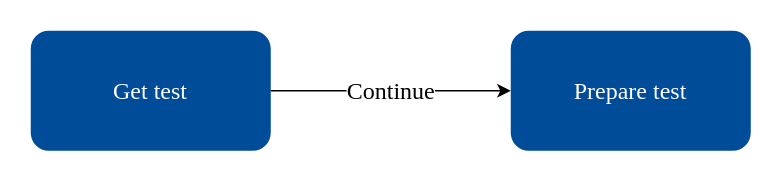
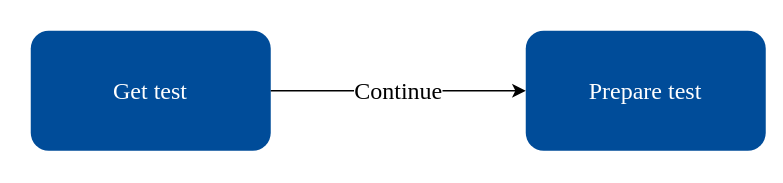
node "Prepare test": moved (631, 91) -> (646, 91)
